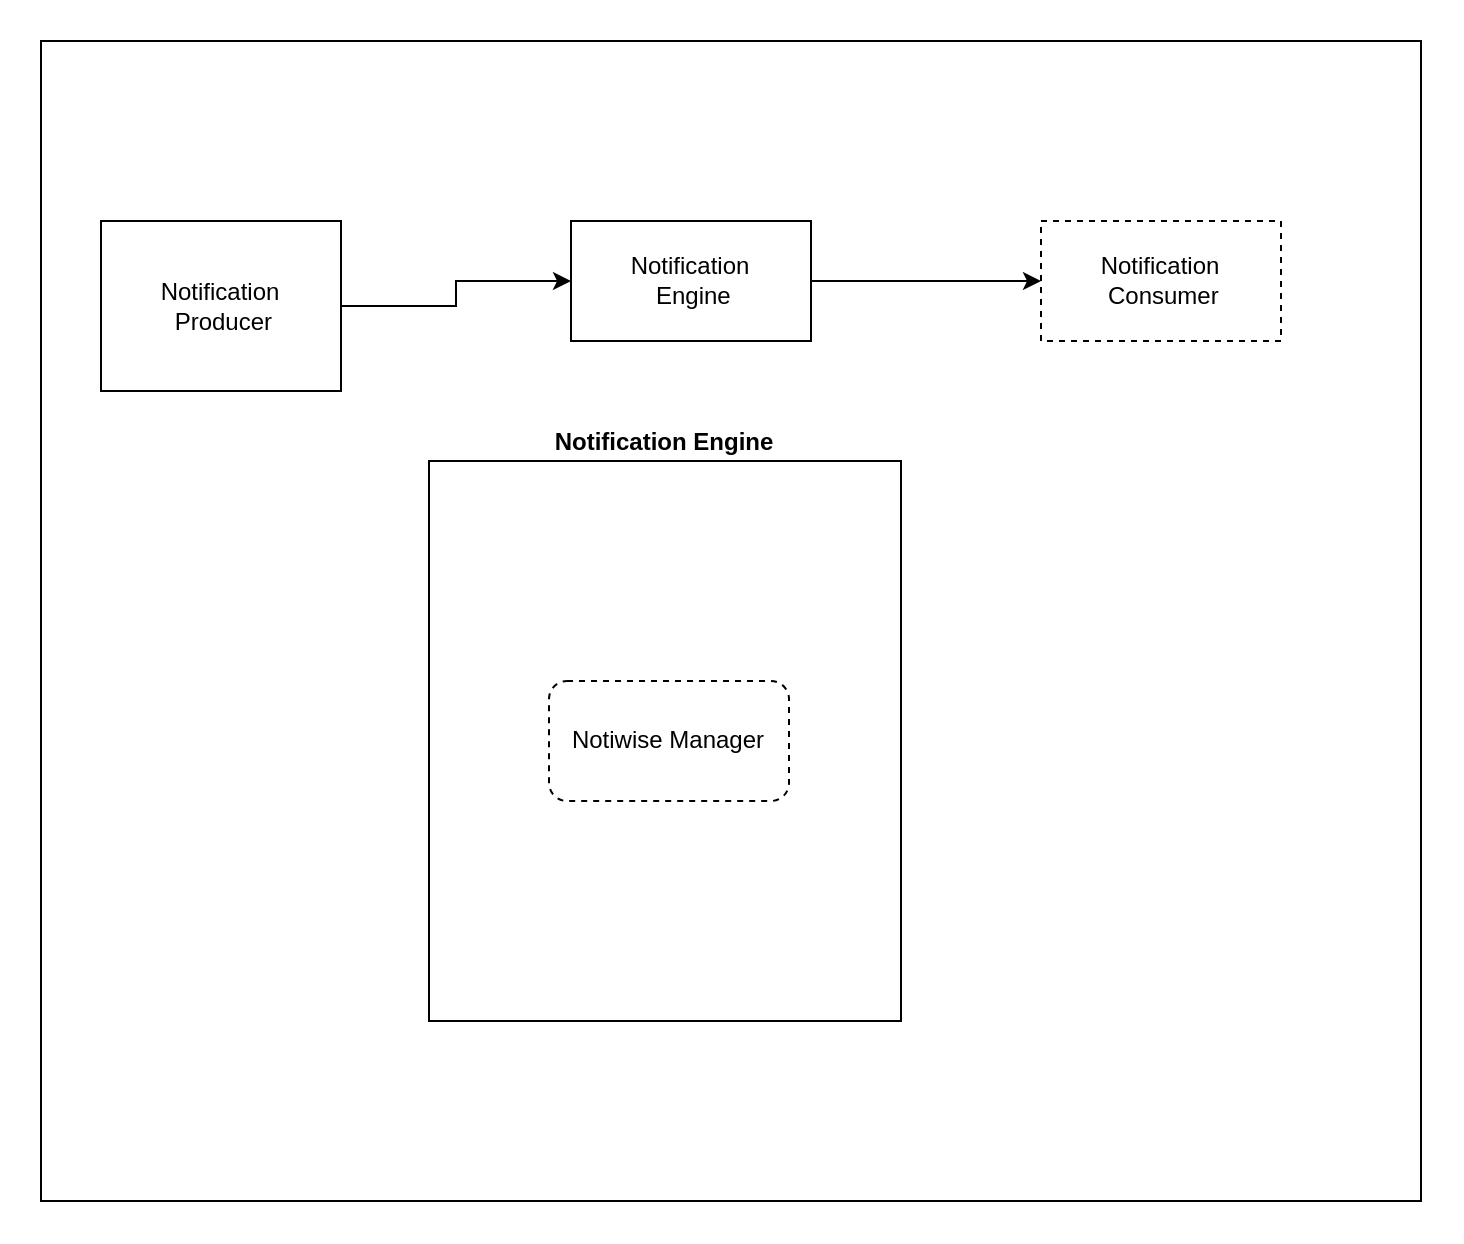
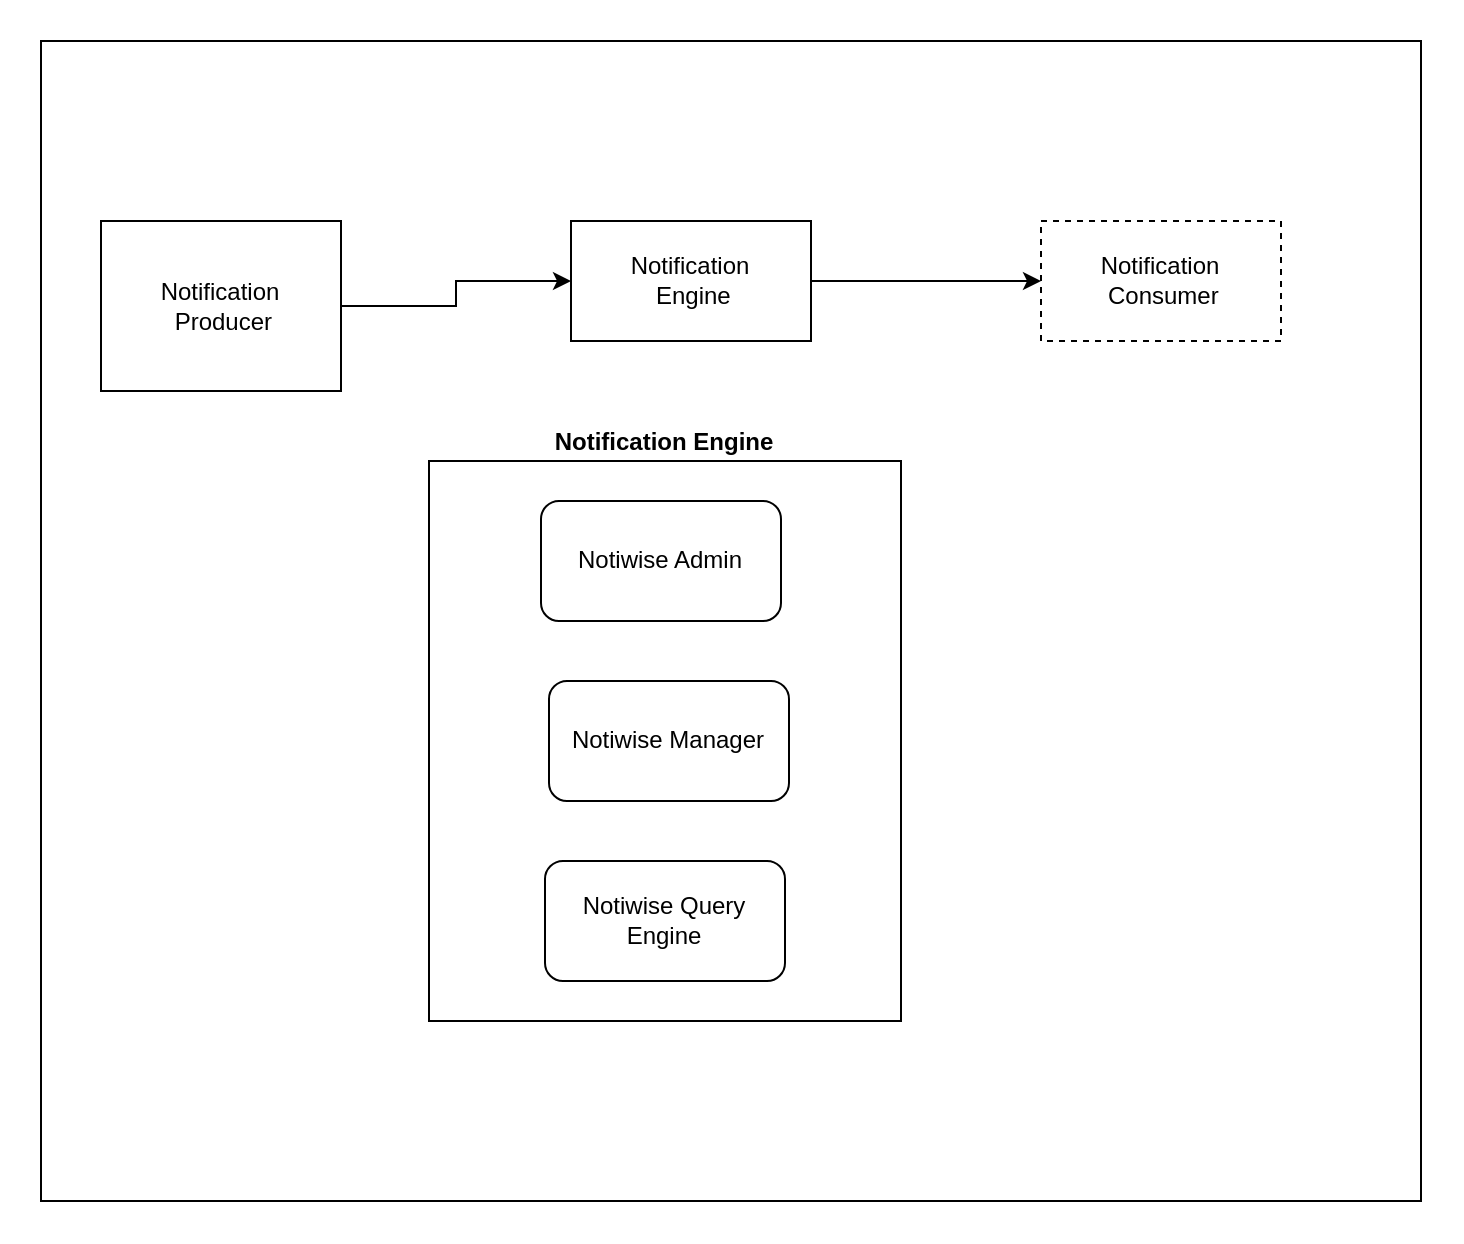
node "Notiwise Admin": added
node "Notiwise Manager": style dashed -> solid
node "Notiwise Query Engine": added
